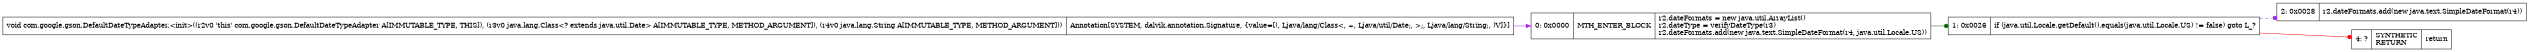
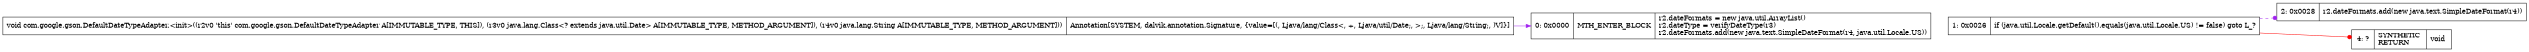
edge "0: 0x0000" -> "1: 0x0026": removed
node "4: ?": text "return" -> "void"
